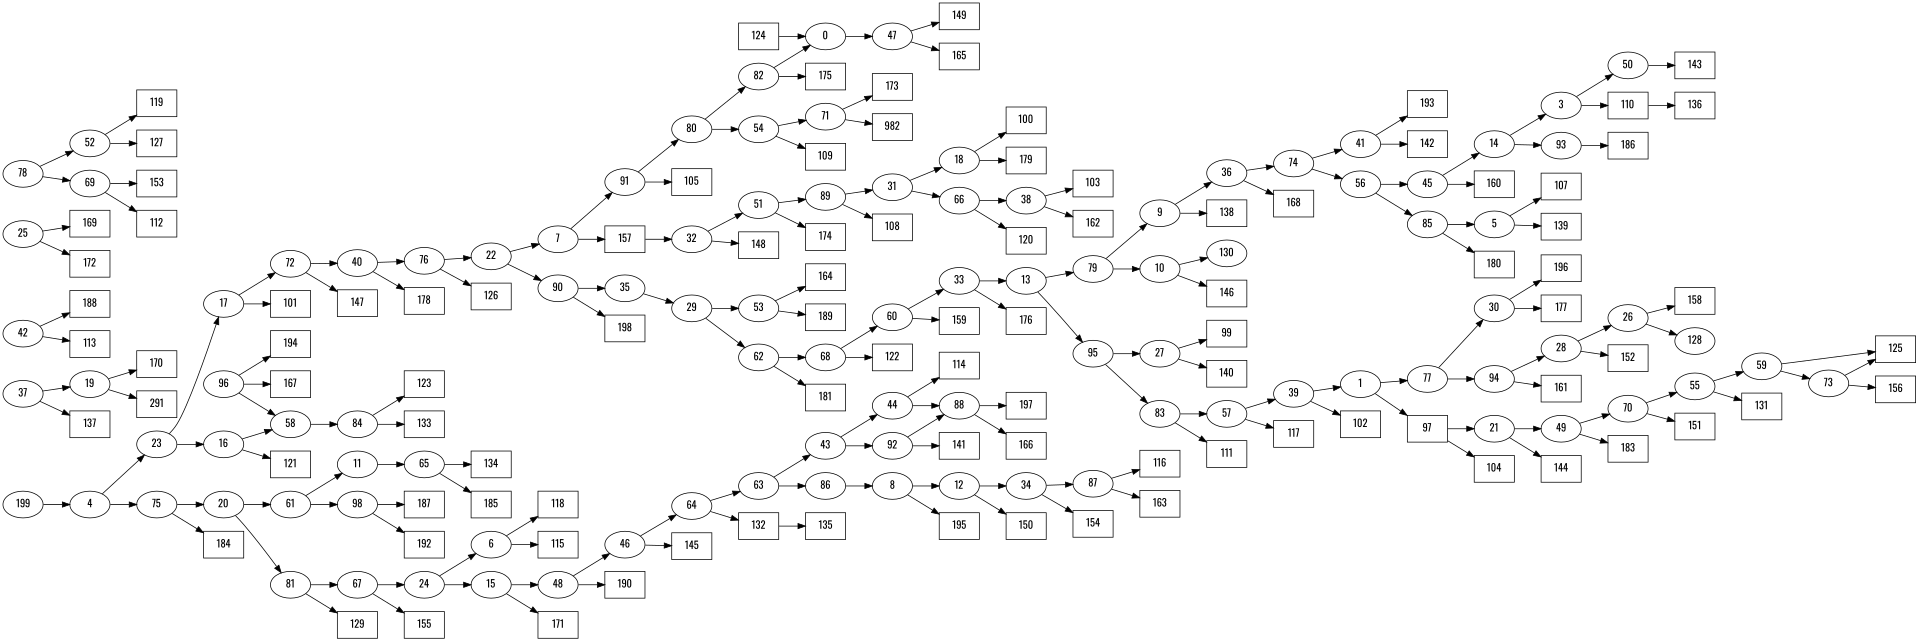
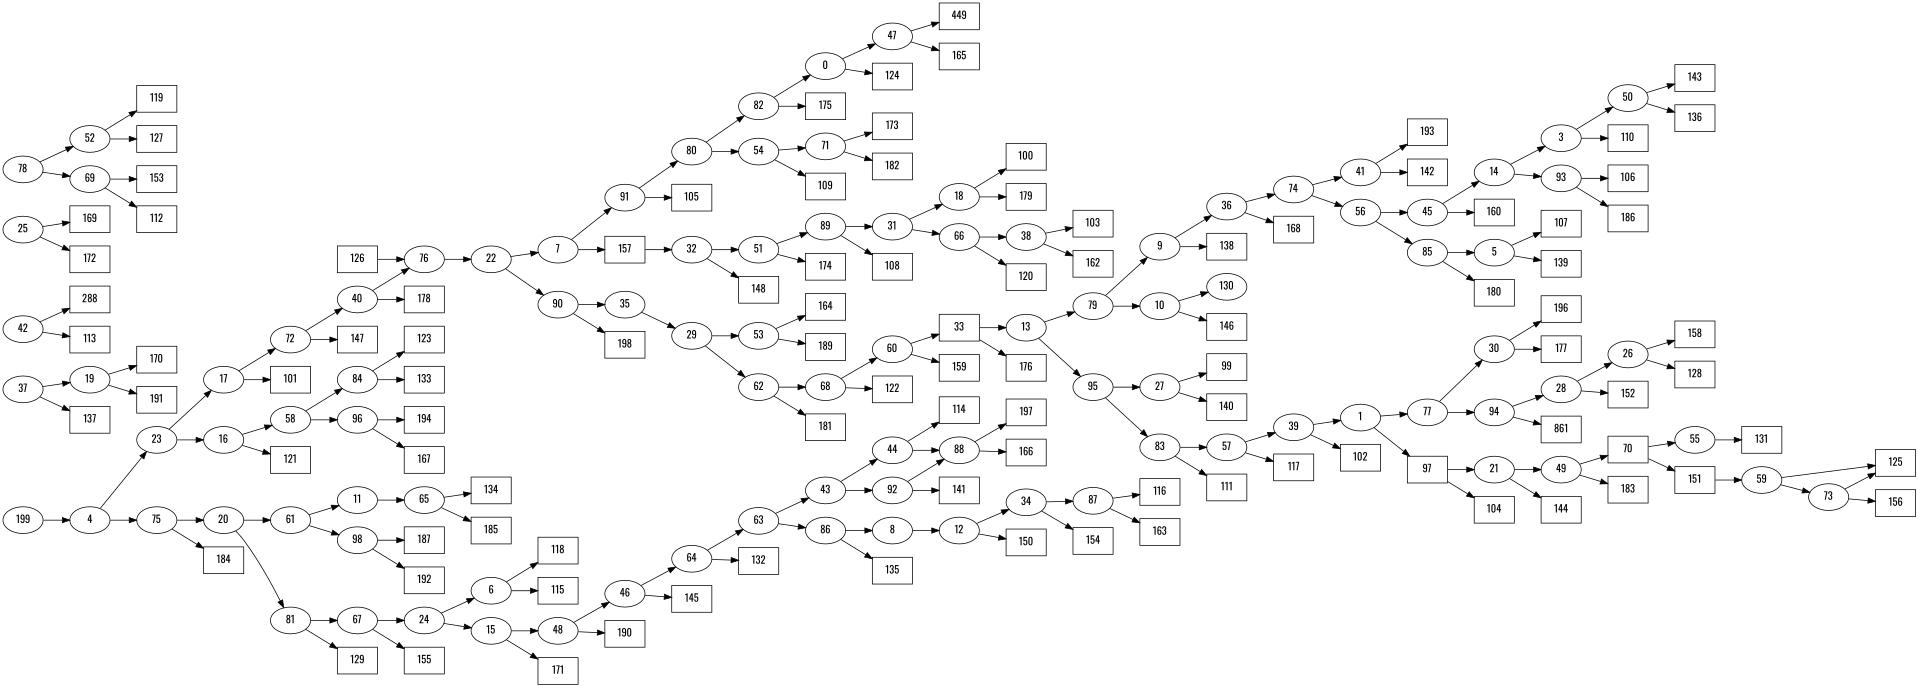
node "149": label "149" -> "449"
edge "124" -> "0": reversed
edge "110" -> "136": now "50" -> "136"
node "982": label "982" -> "182"
node "106": added
edge "76" -> "126": reversed
node "33": shape ellipse -> box
node "188": label "188" -> "288"
node "128": shape ellipse -> box
edge "55" -> "59": now "151" -> "59"
node "161": label "161" -> "861"
edge "96" -> "58": reversed
node "291": label "291" -> "191"
node "70": shape ellipse -> box
edge "132" -> "135": now "86" -> "135"
node "195": removed
